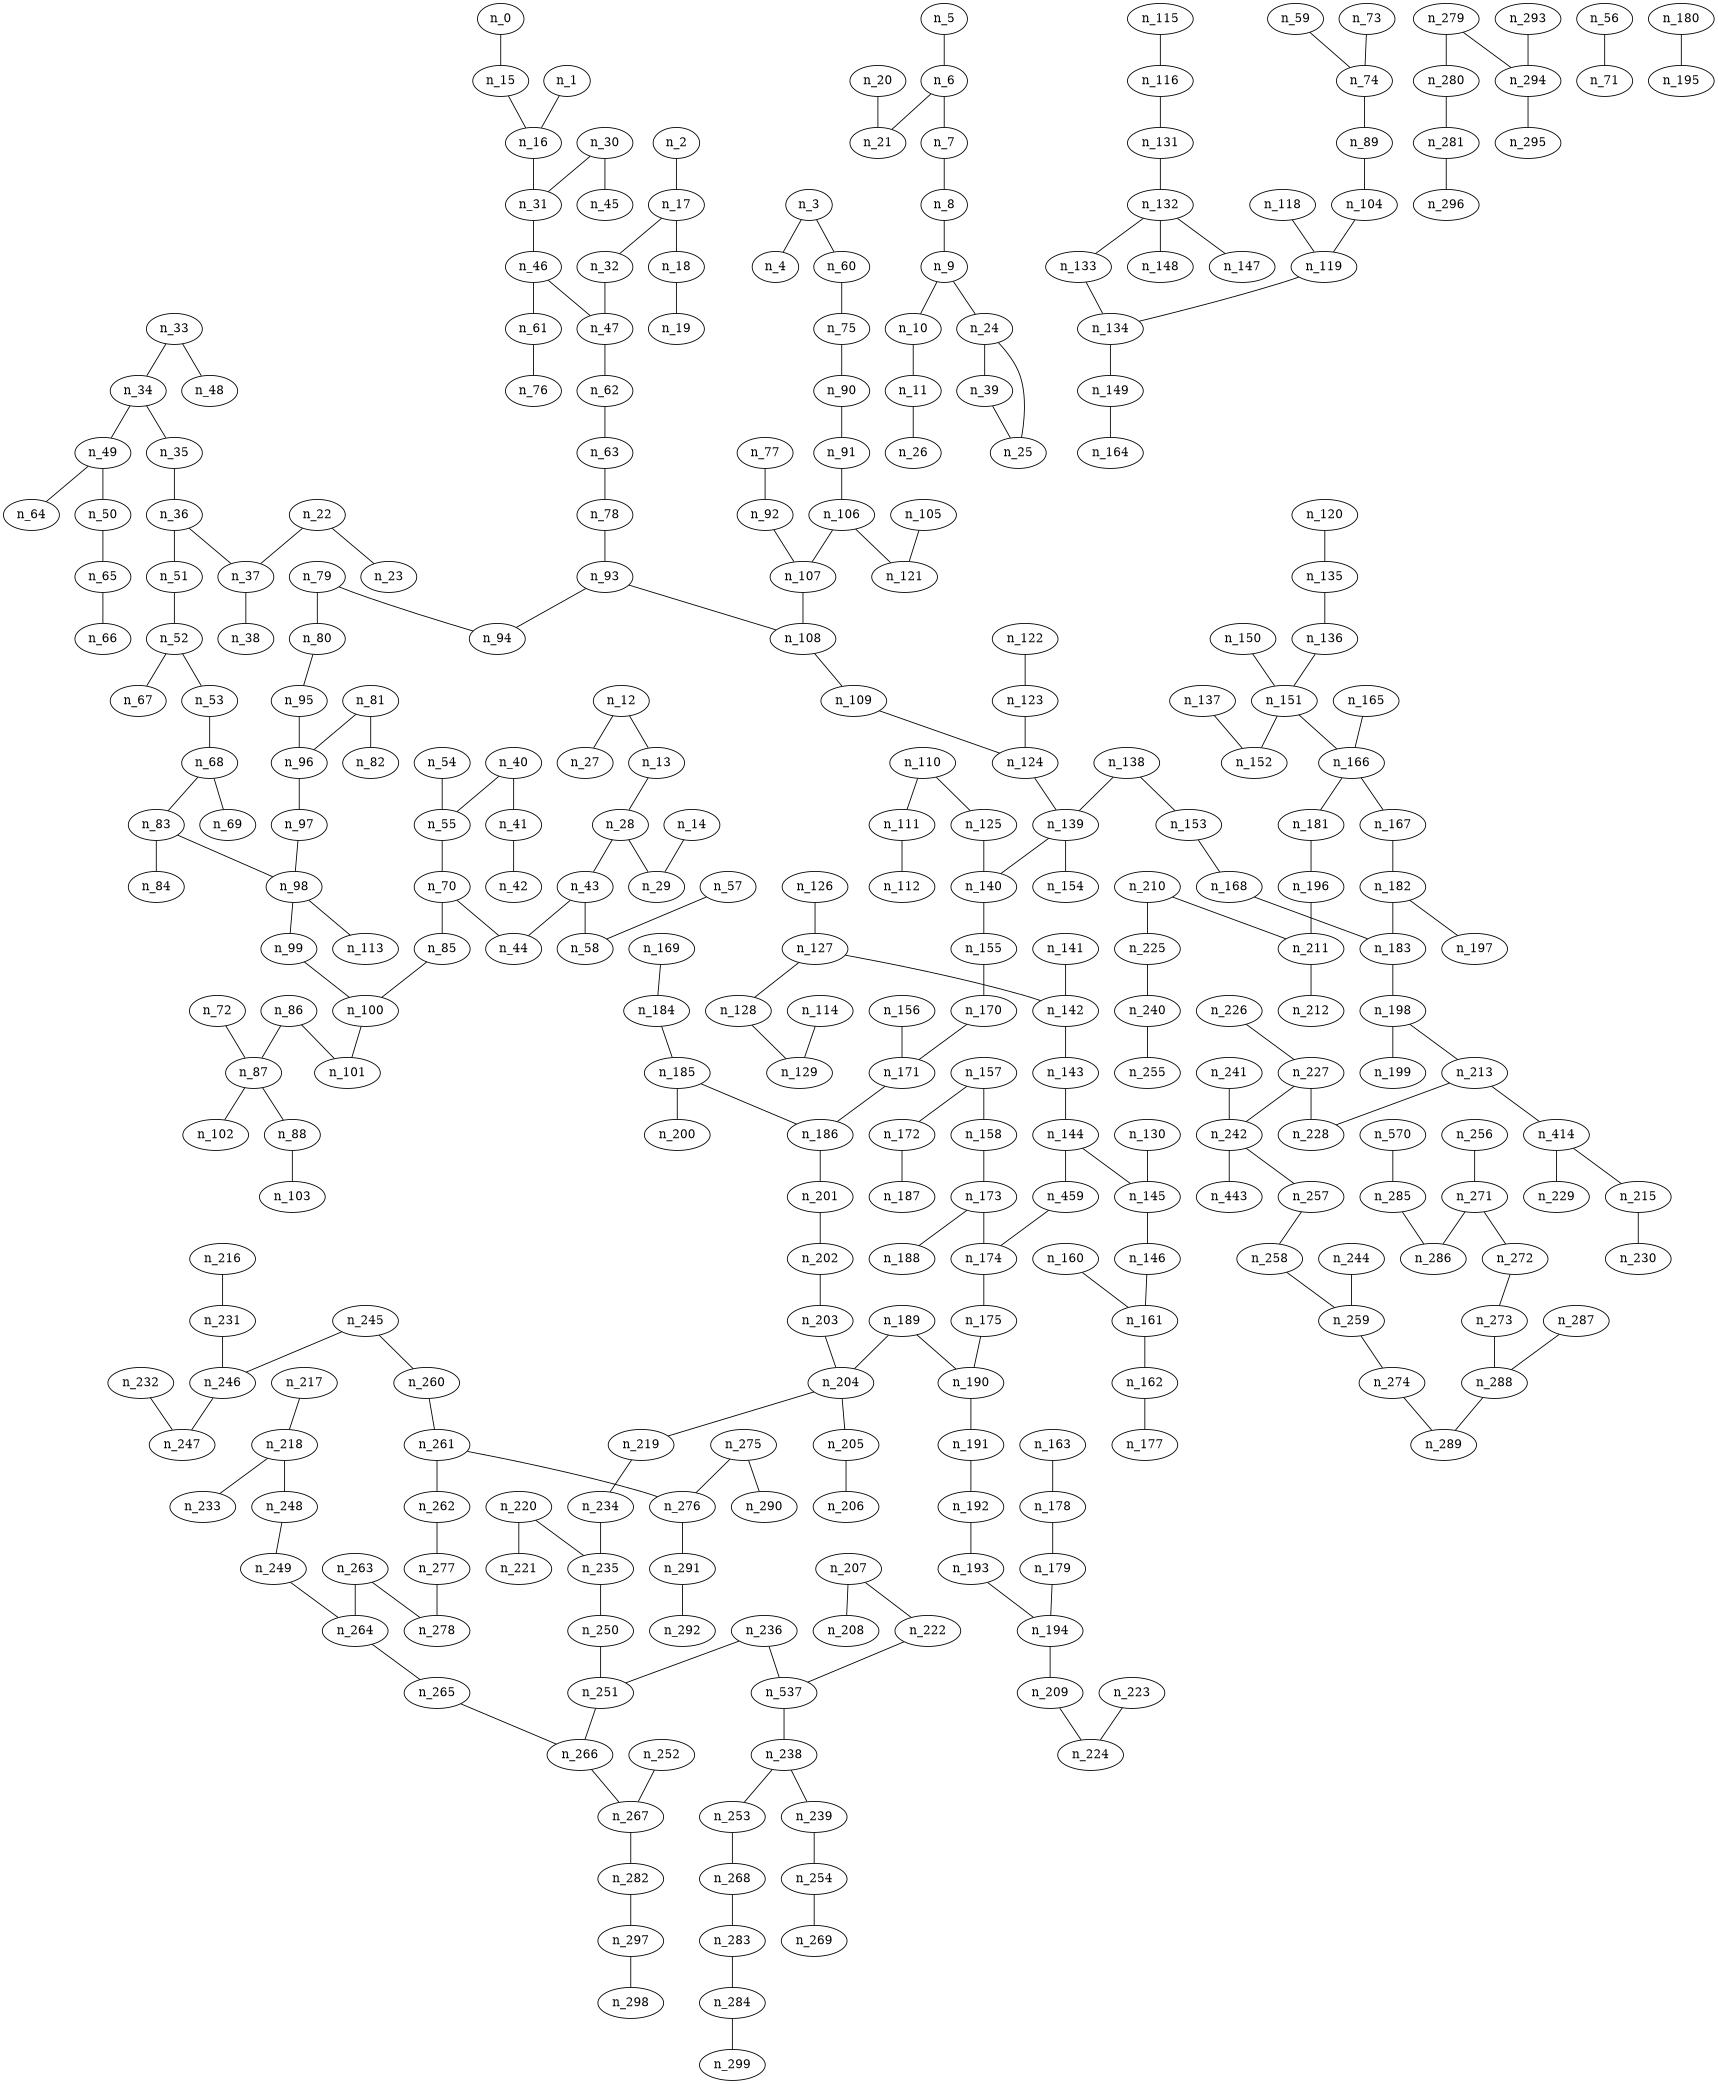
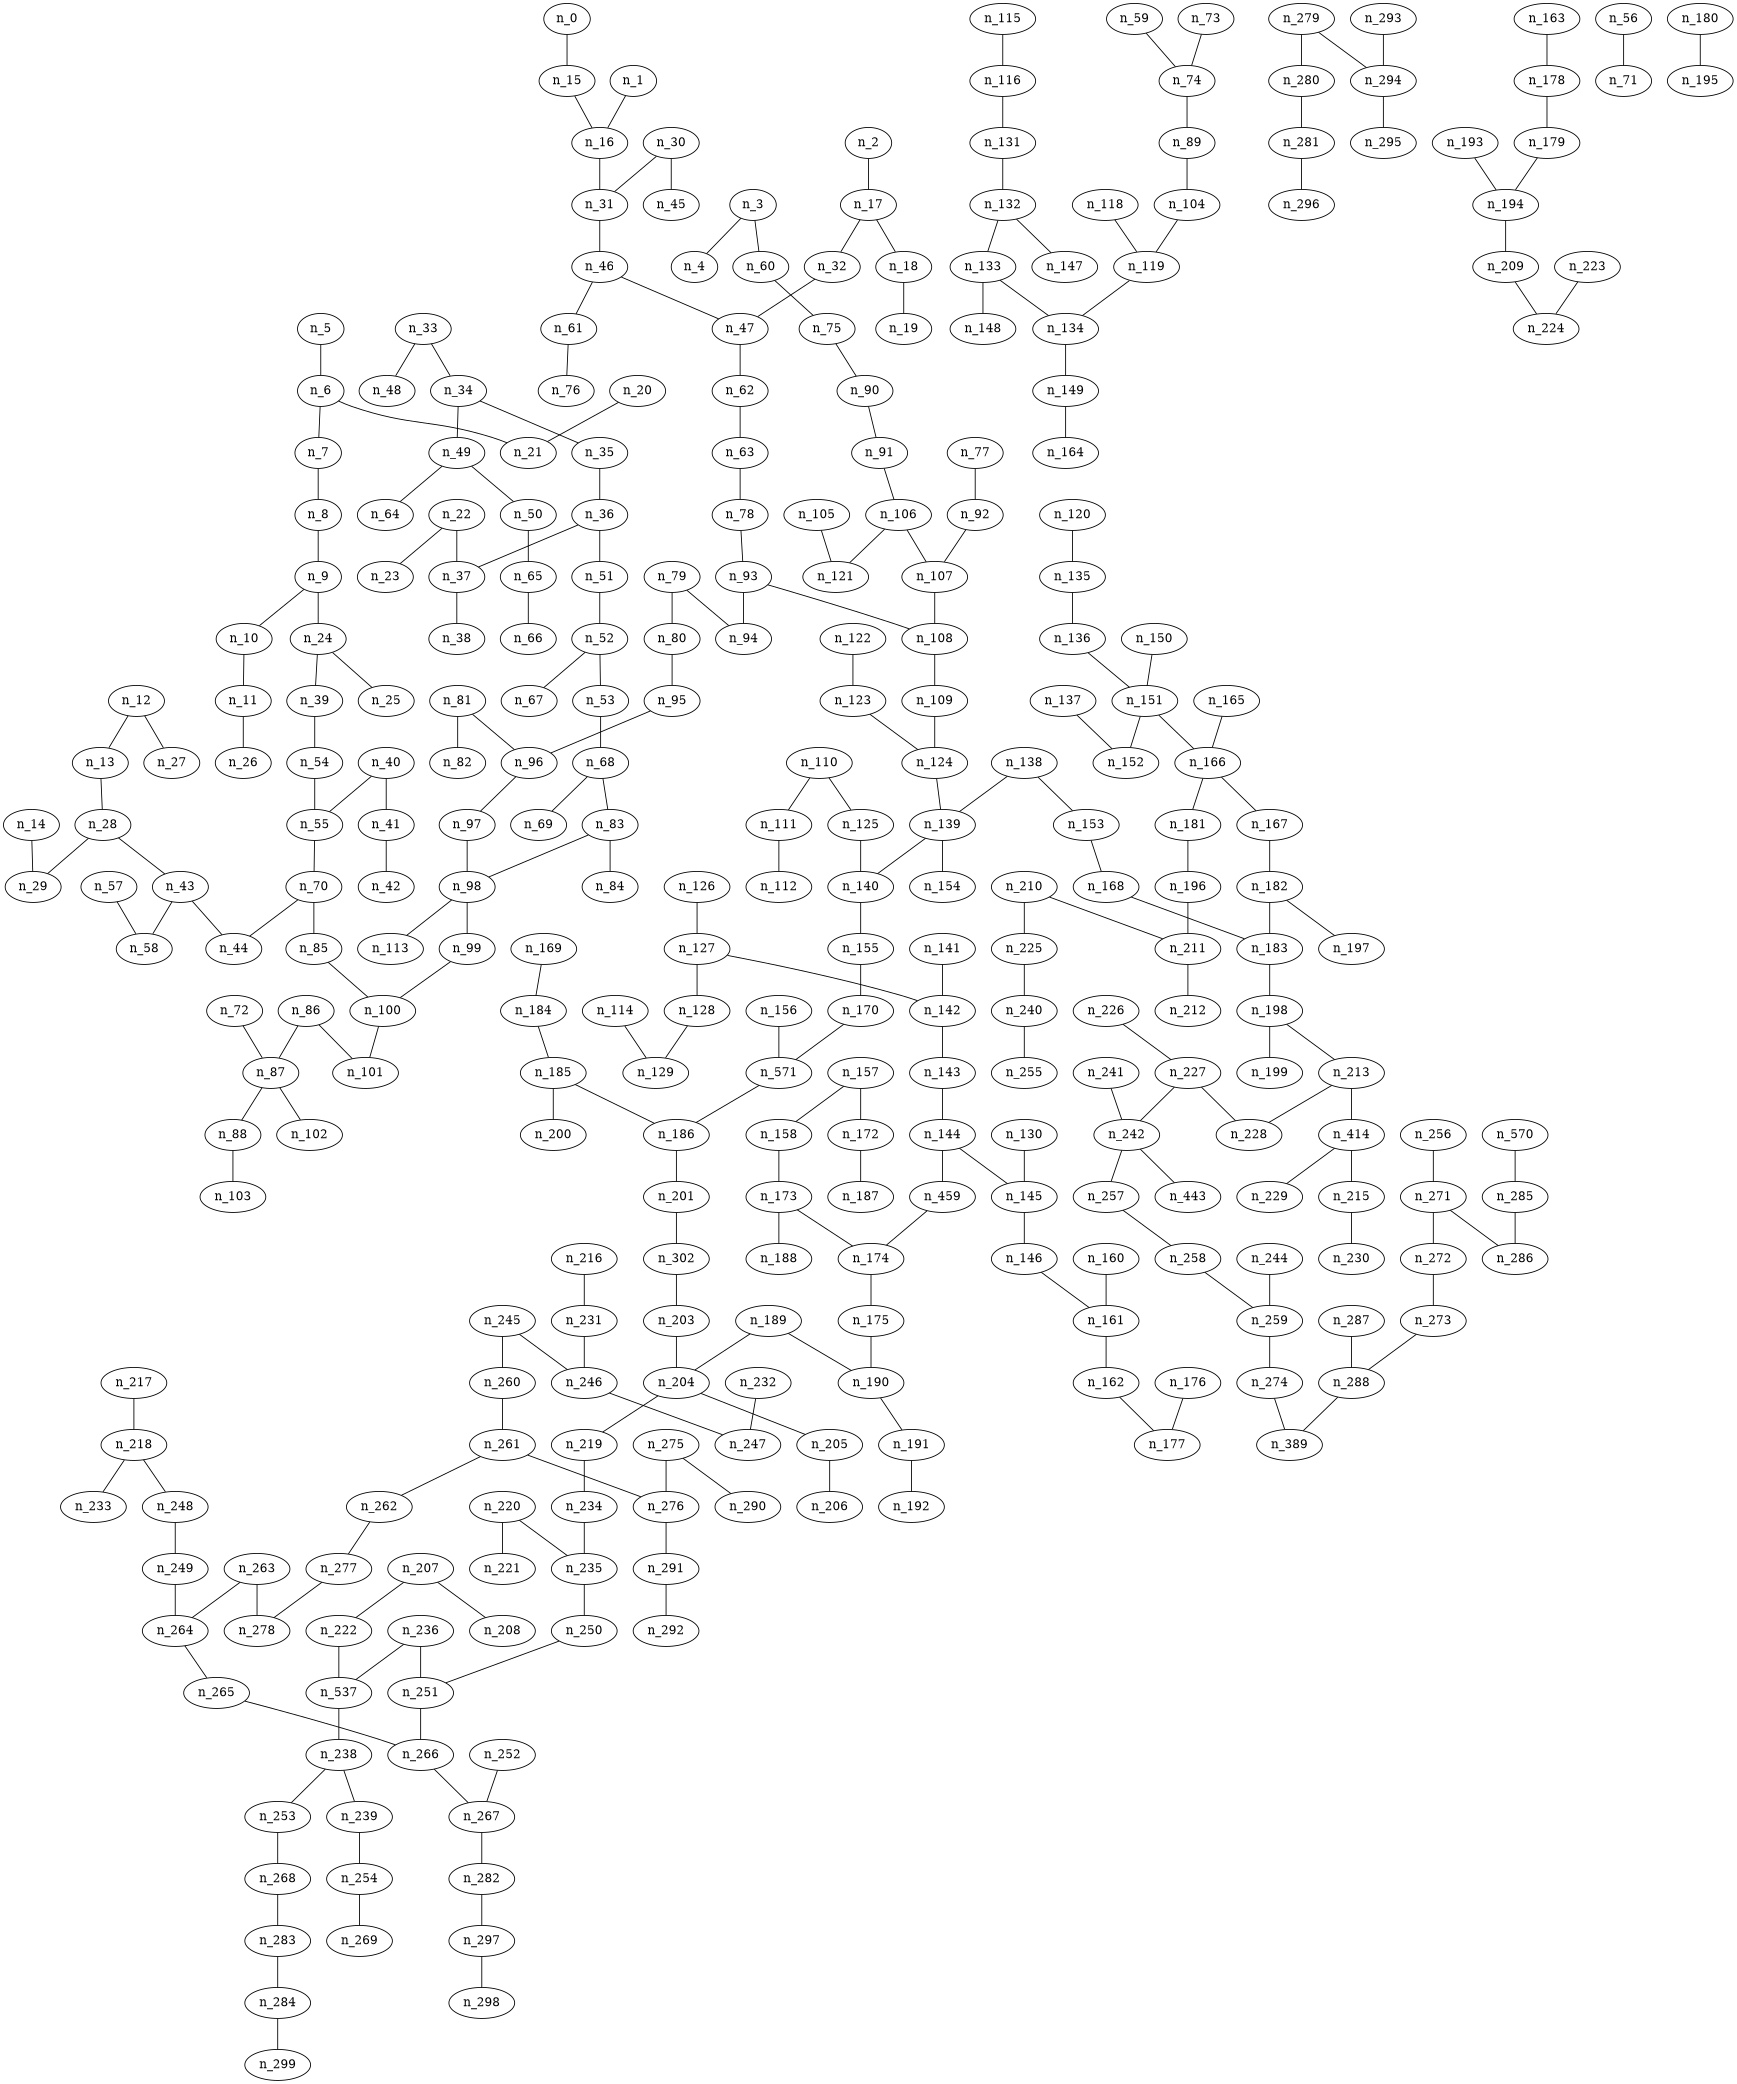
edge "n_132" -- "n_148": now "n_133" -- "n_148"
edge "n_39" -- "n_25": now "n_39" -- "n_54"
node "n_171": label "n_171" -> "n_571"
node "n_202": label "n_202" -> "n_302"
node "n_176": added
node "n_289": label "n_289" -> "n_389"
edge "n_192" -- "n_193": removed
